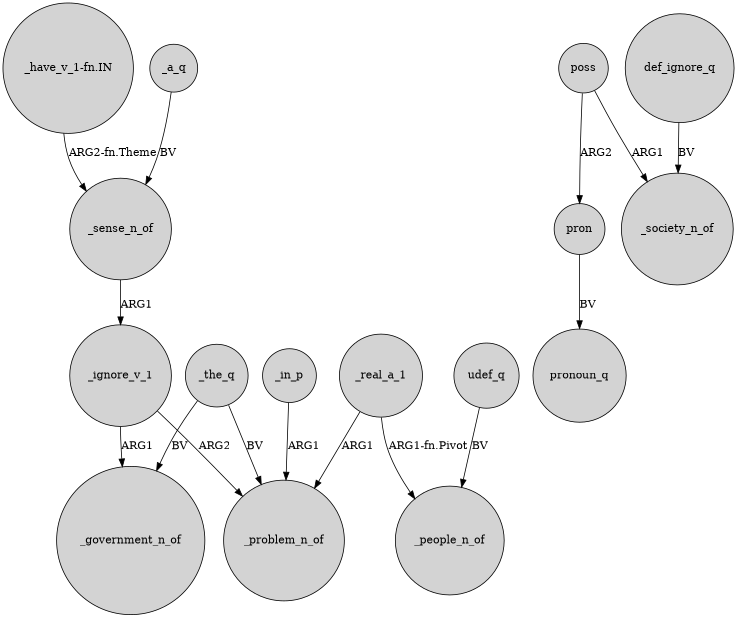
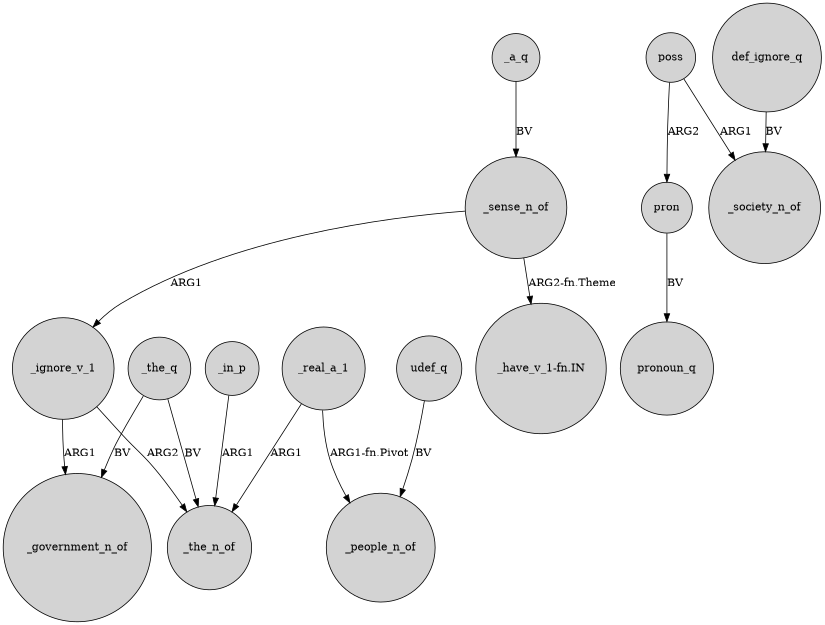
edge "_have_v_1-fn.IN" -> "_sense_n_of": reversed
node "_problem_n_of": label "_problem_n_of" -> "_the_n_of"
